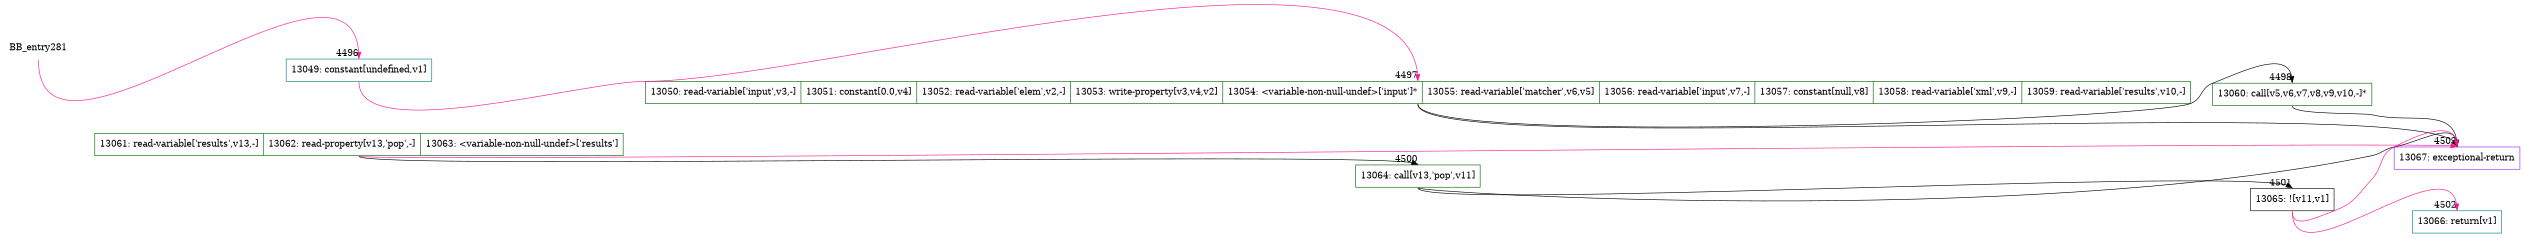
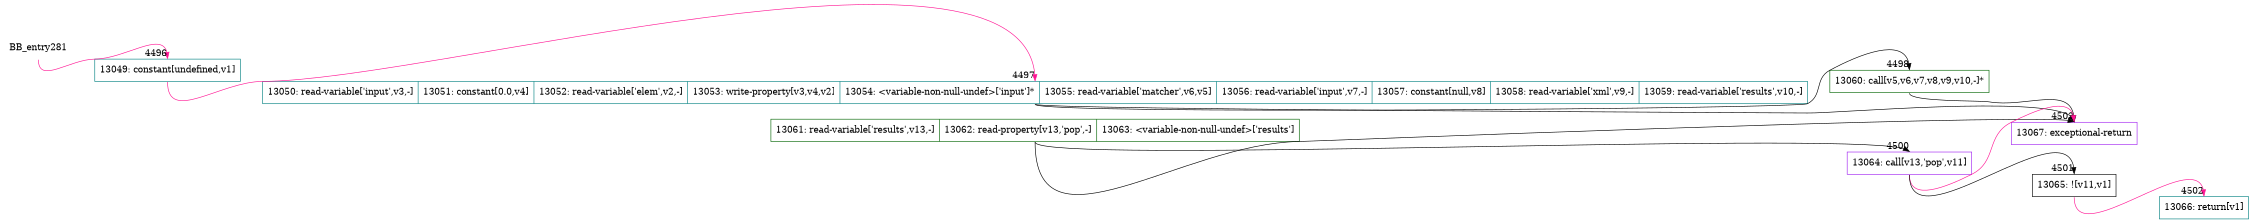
node "13050: read-variable['input',v3,-]": color darkgreen -> teal
edge "13061: read-variable['results',v13,-]" -> "13067: exceptional-return": color deeppink -> black
edge "13065: ![v11,v1]" -> "13067: exceptional-return": removed
node "13064: call[v13,'pop',v11]": color darkgreen -> purple
edge "13064: call[v13,'pop',v11]" -> "13067: exceptional-return": color black -> deeppink
